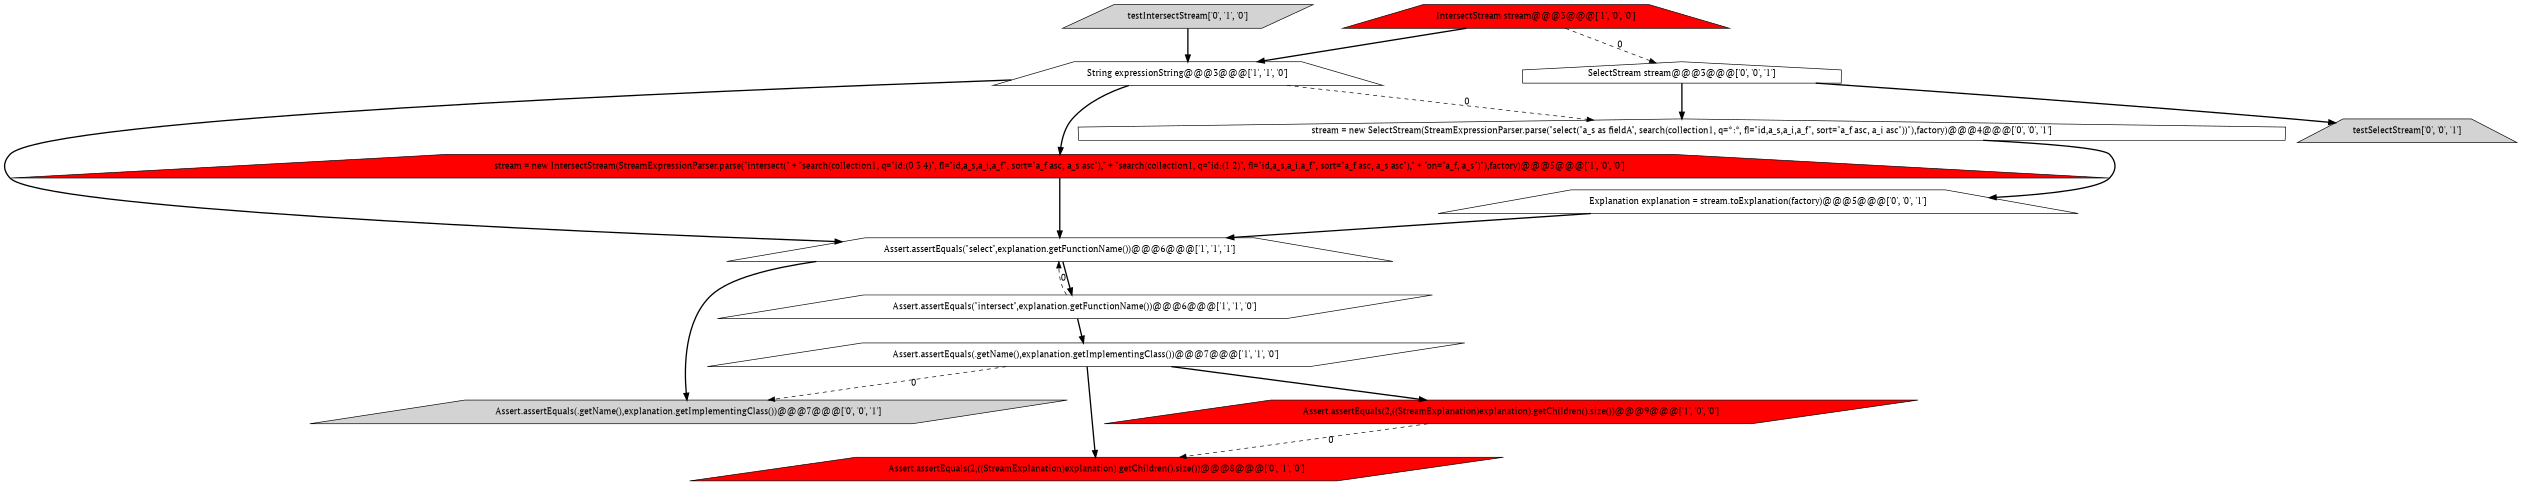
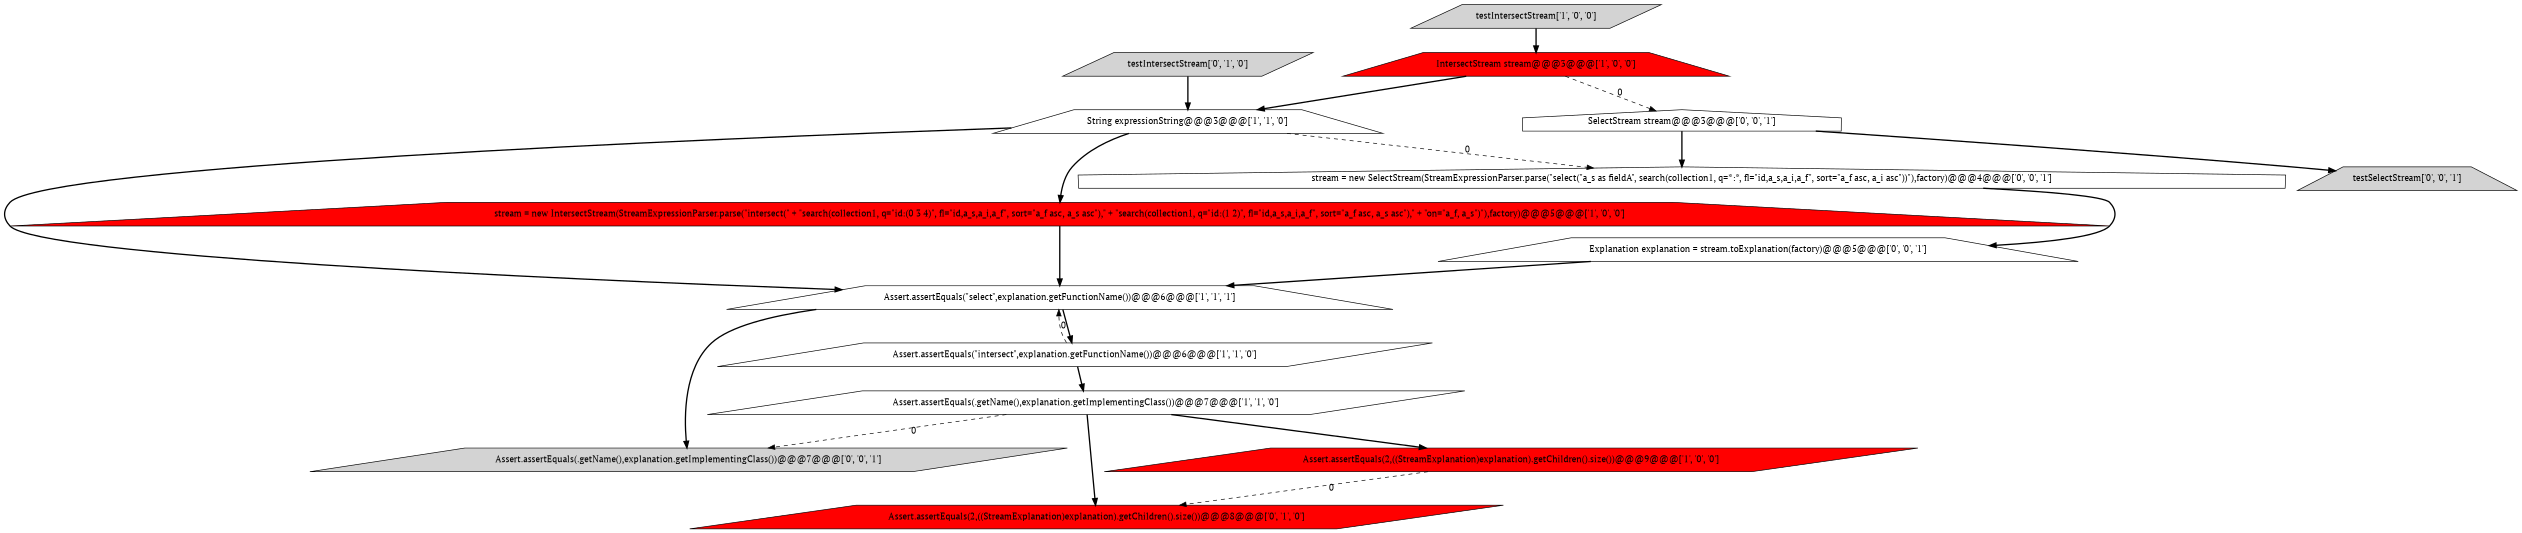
node "testIntersectStream['1', '0', '0']": added
